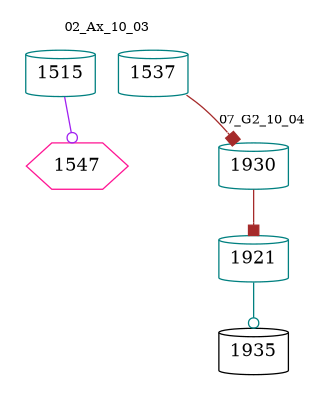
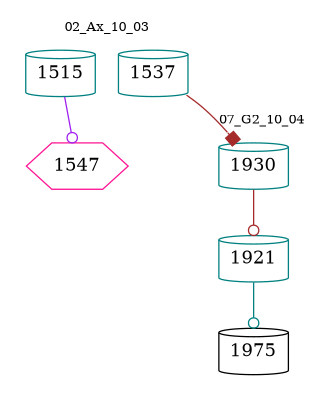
edge "1930" -> "1921": arrowhead box -> odot
node "1935": label "1935" -> "1975"
